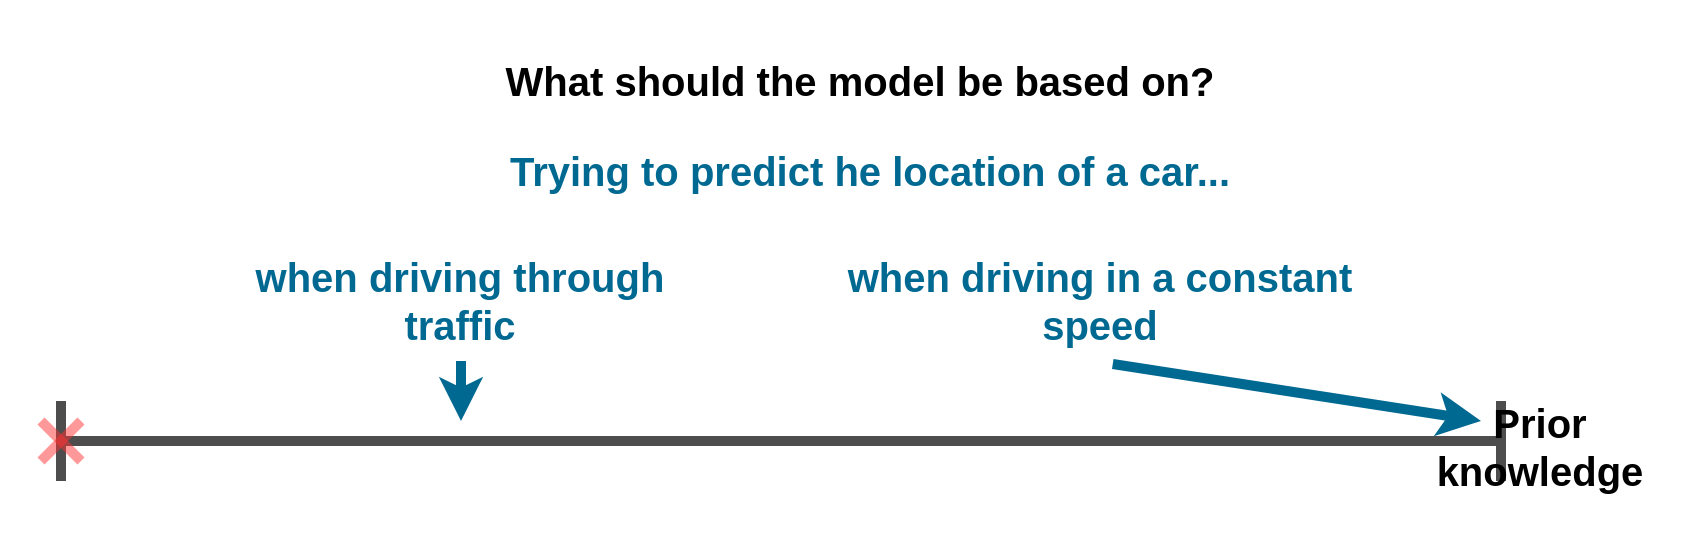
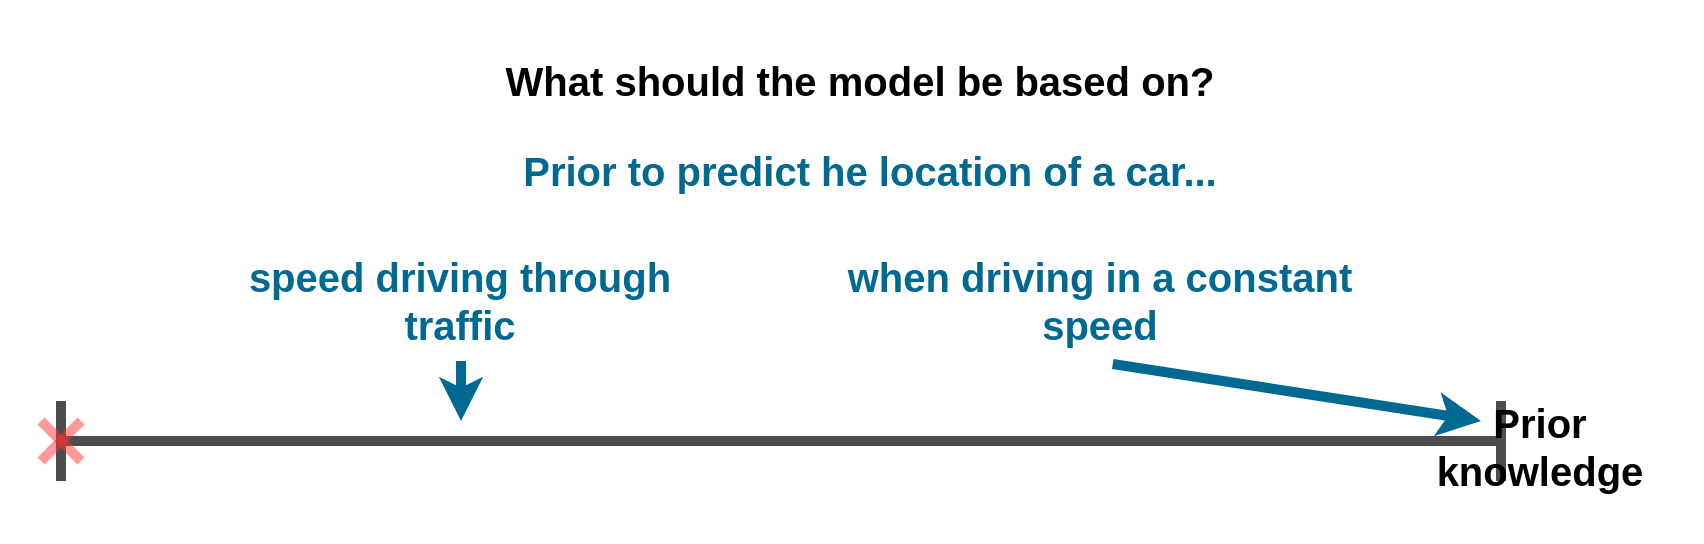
node "Trying to predict he location of a car...": label "Trying to predict he location of a car..." -> "Prior to predict he location of a car..."
node "when driving through traffic": label "when driving through traffic" -> "speed driving through traffic"
